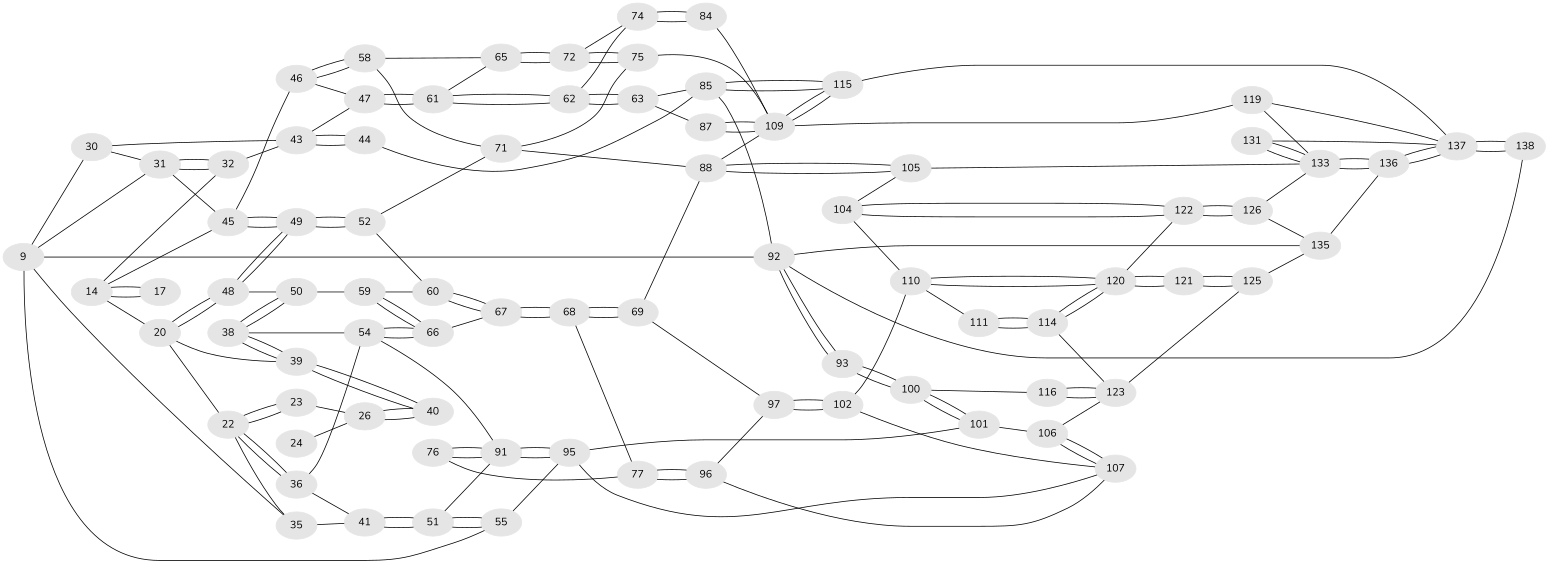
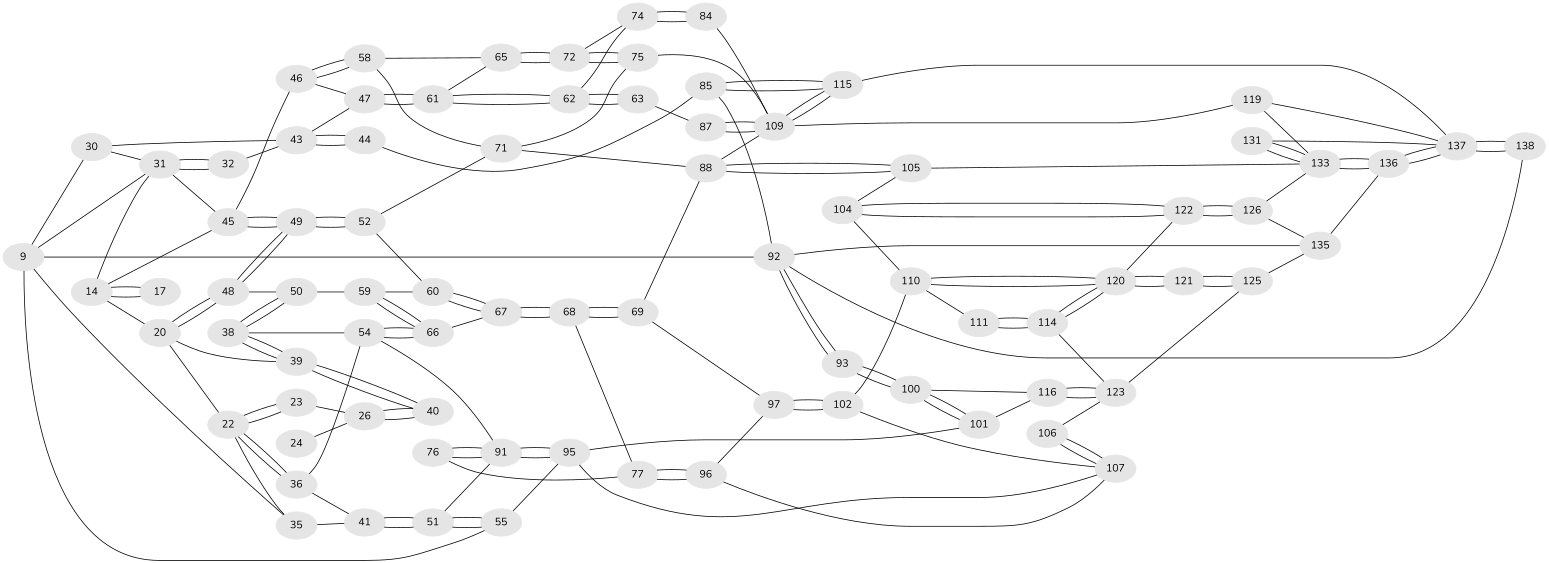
edge "85" -- "63": removed
edge "32" -- "14": now "31" -- "14"
edge "101" -- "106": now "101" -- "116"
